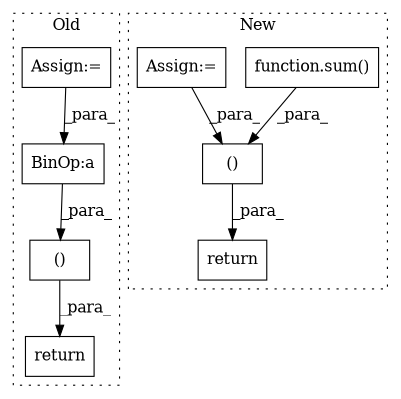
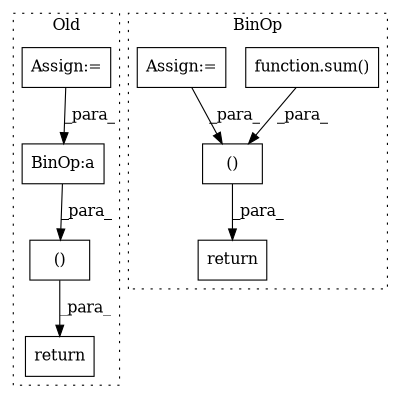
cluster "New": label "New" -> "BinOp"
